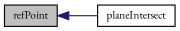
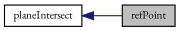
edge "planeIntersect" -> "refPoint": reversed
